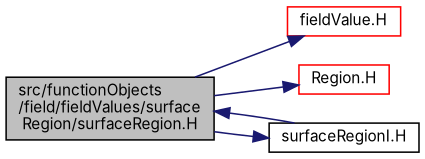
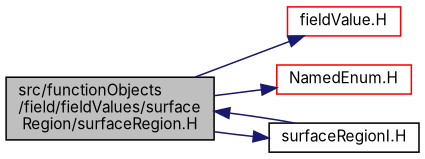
node "Region.H": label "Region.H" -> "NamedEnum.H"
